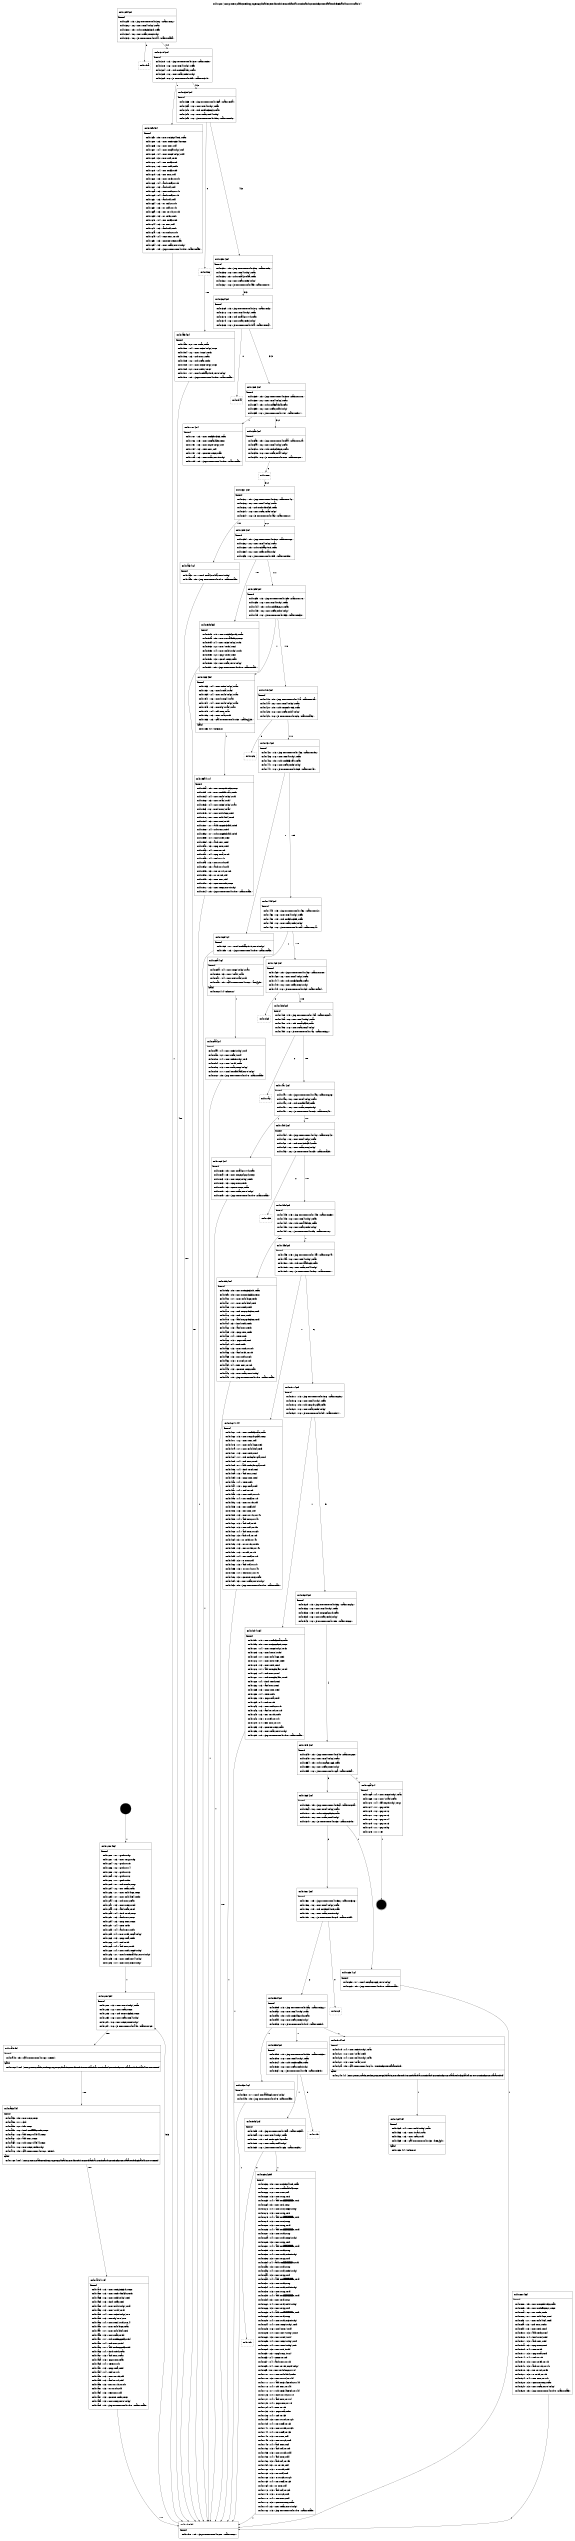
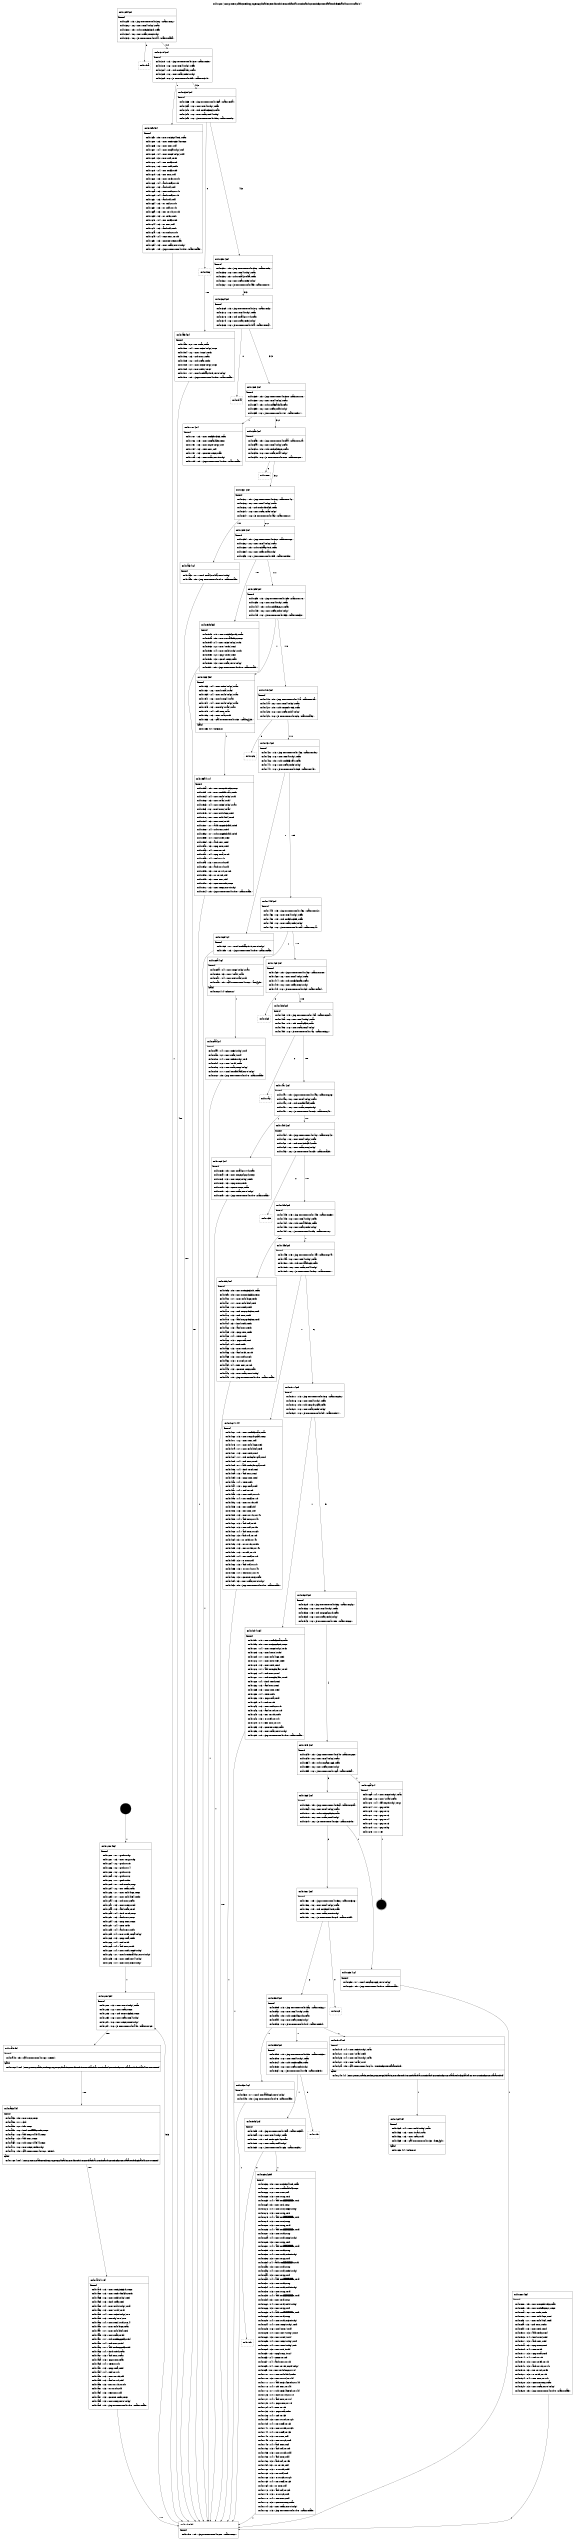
edge "0x40188e" -> "0x4013c1 [28]": now "0x4013a5 [28]" -> "0x4013c1 [28]"
